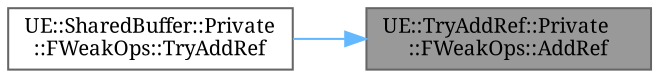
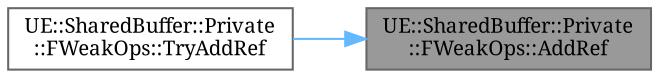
node "UE::TryAddRef::Private ::FWeakOps::AddRef": label "UE::TryAddRef::Private ::FWeakOps::AddRef" -> "UE::SharedBuffer::Private ::FWeakOps::AddRef"
